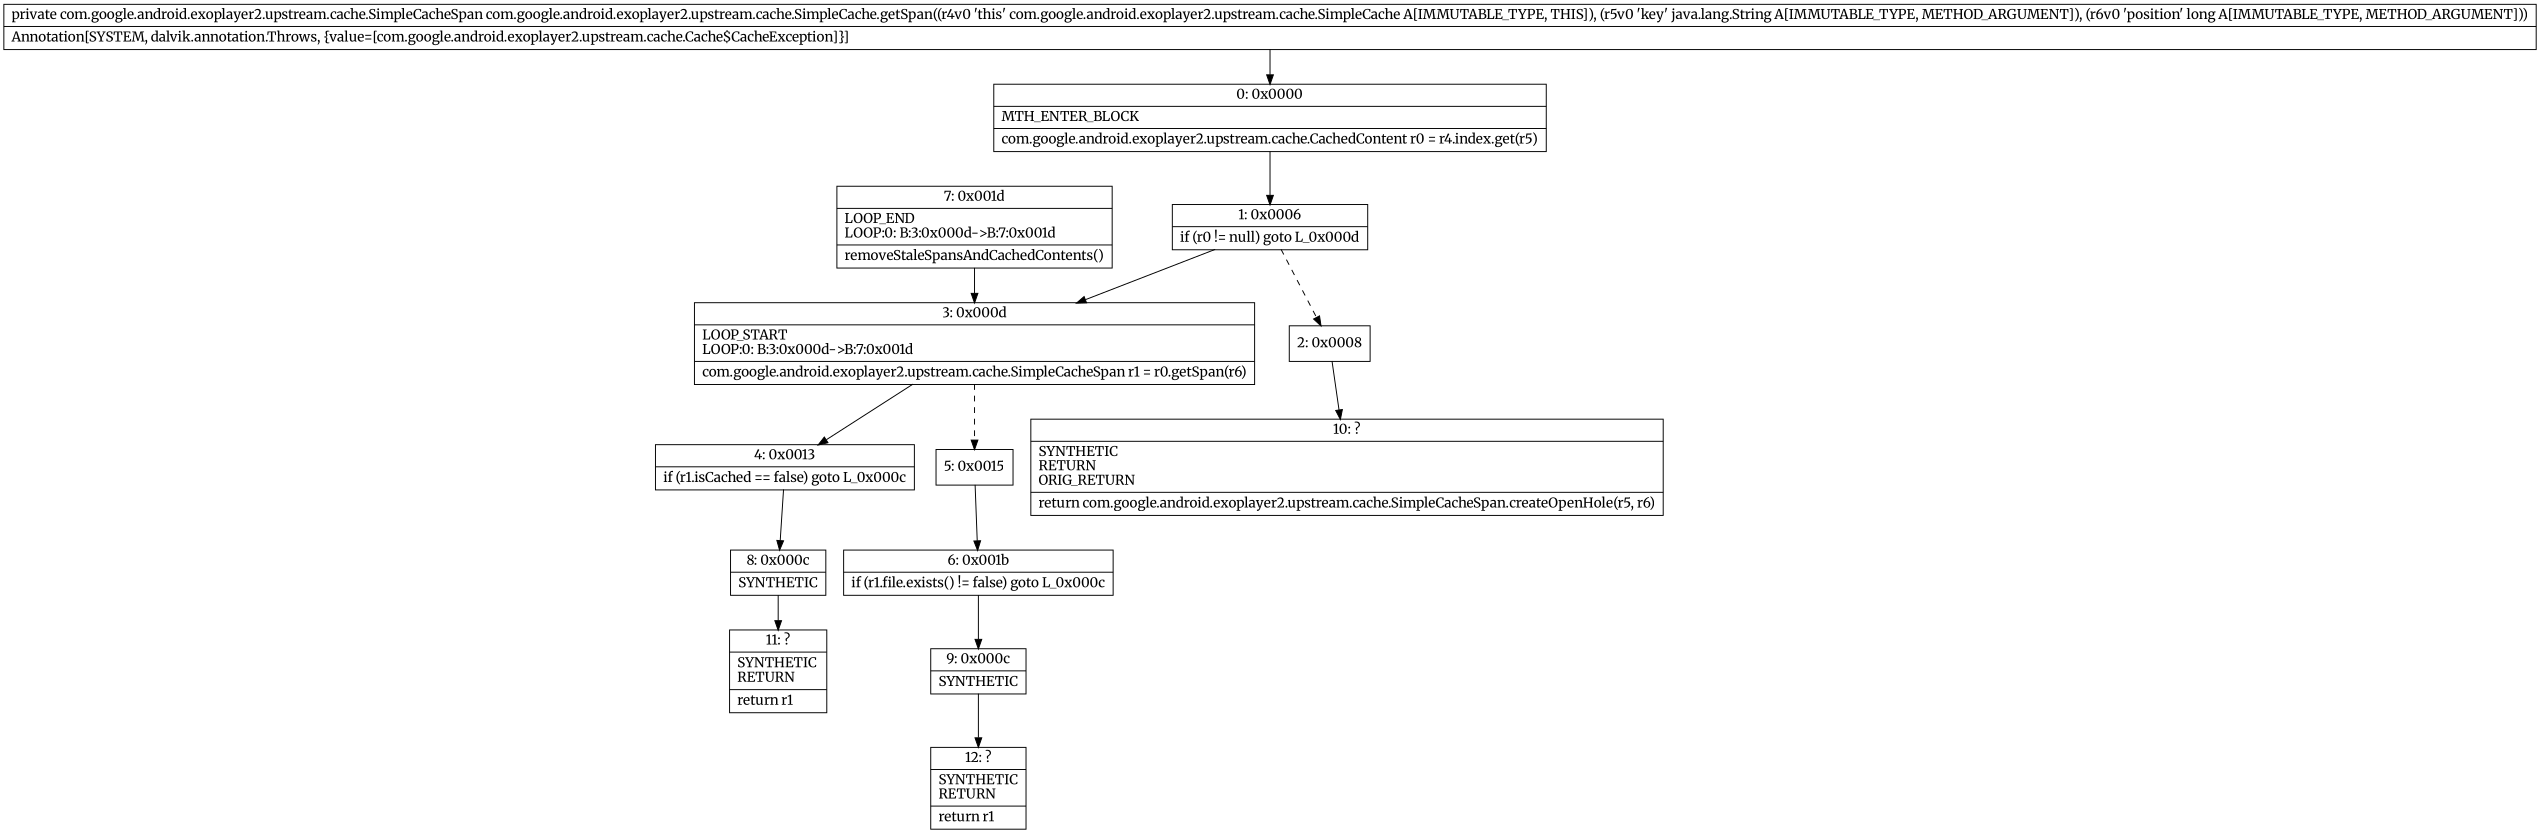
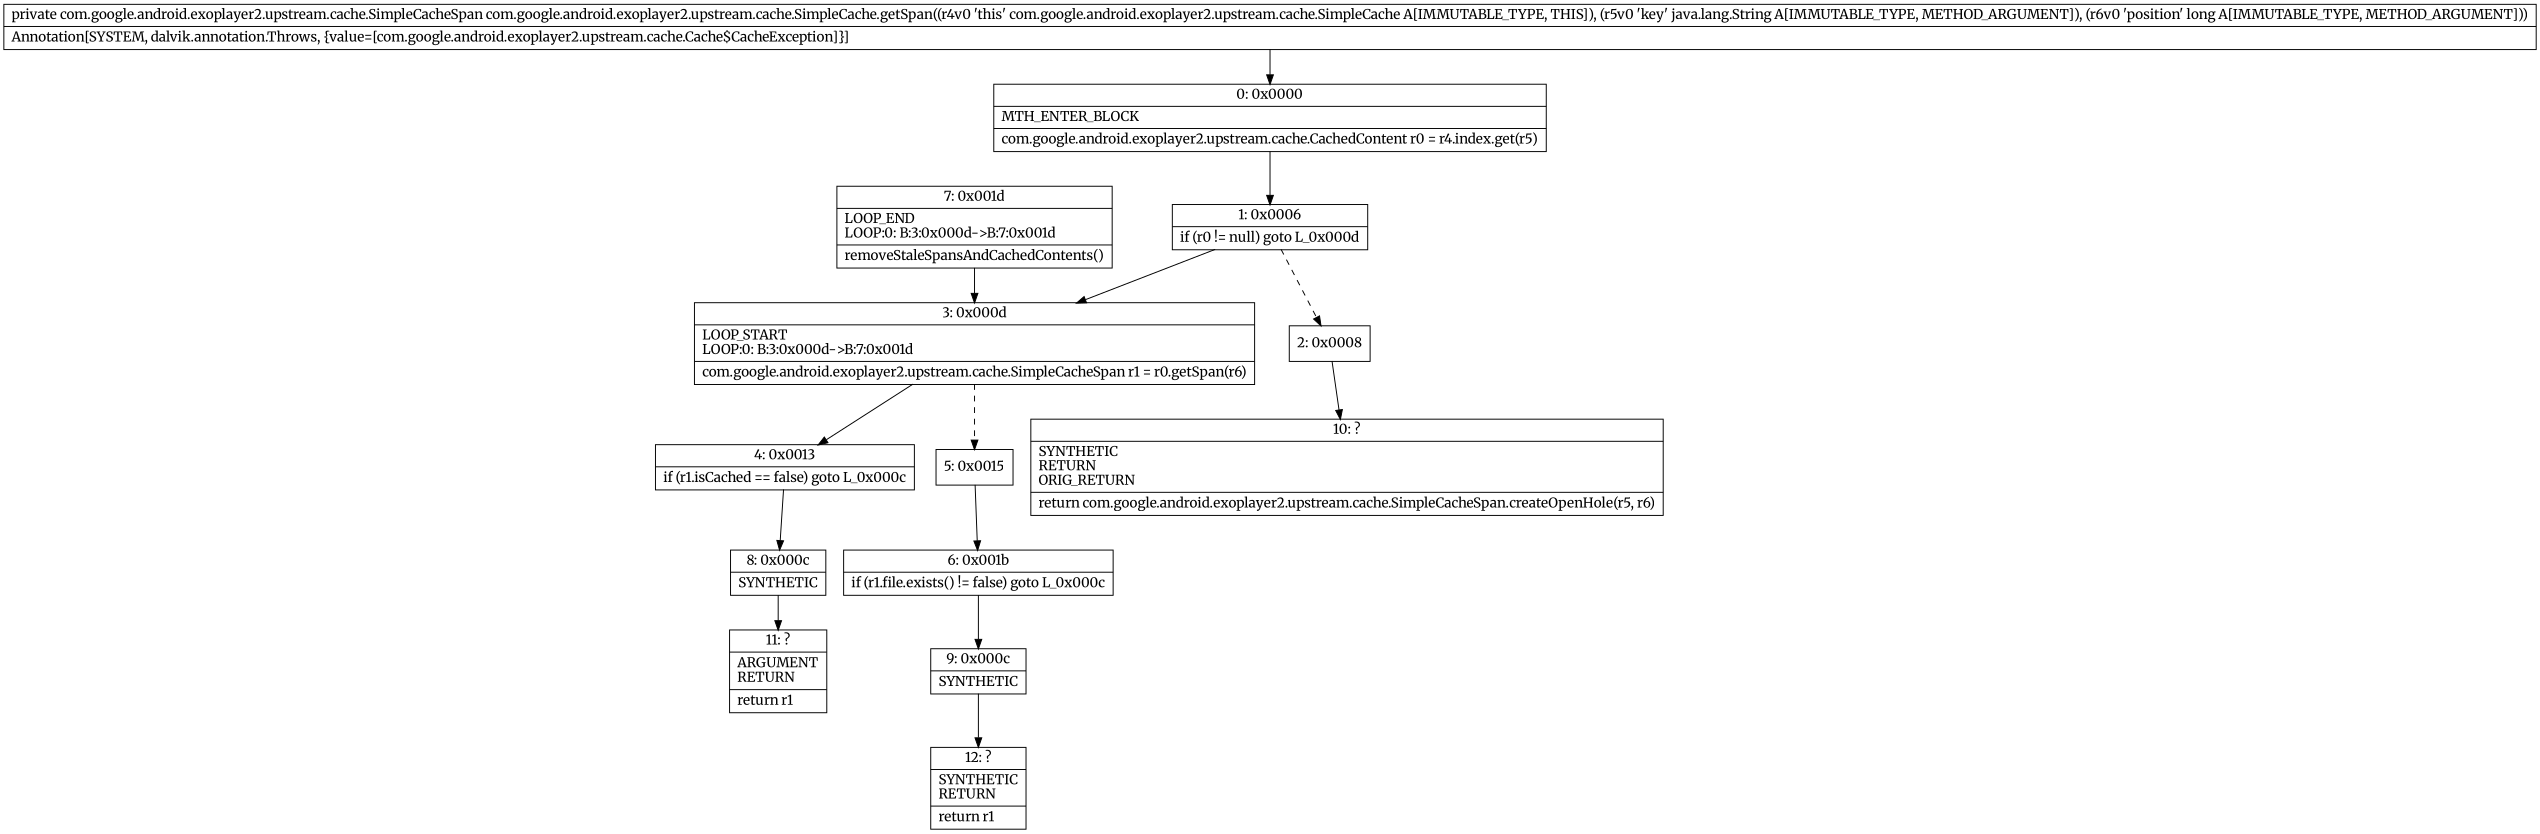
node "11: ?": text "SYNTHETIC" -> "ARGUMENT"
